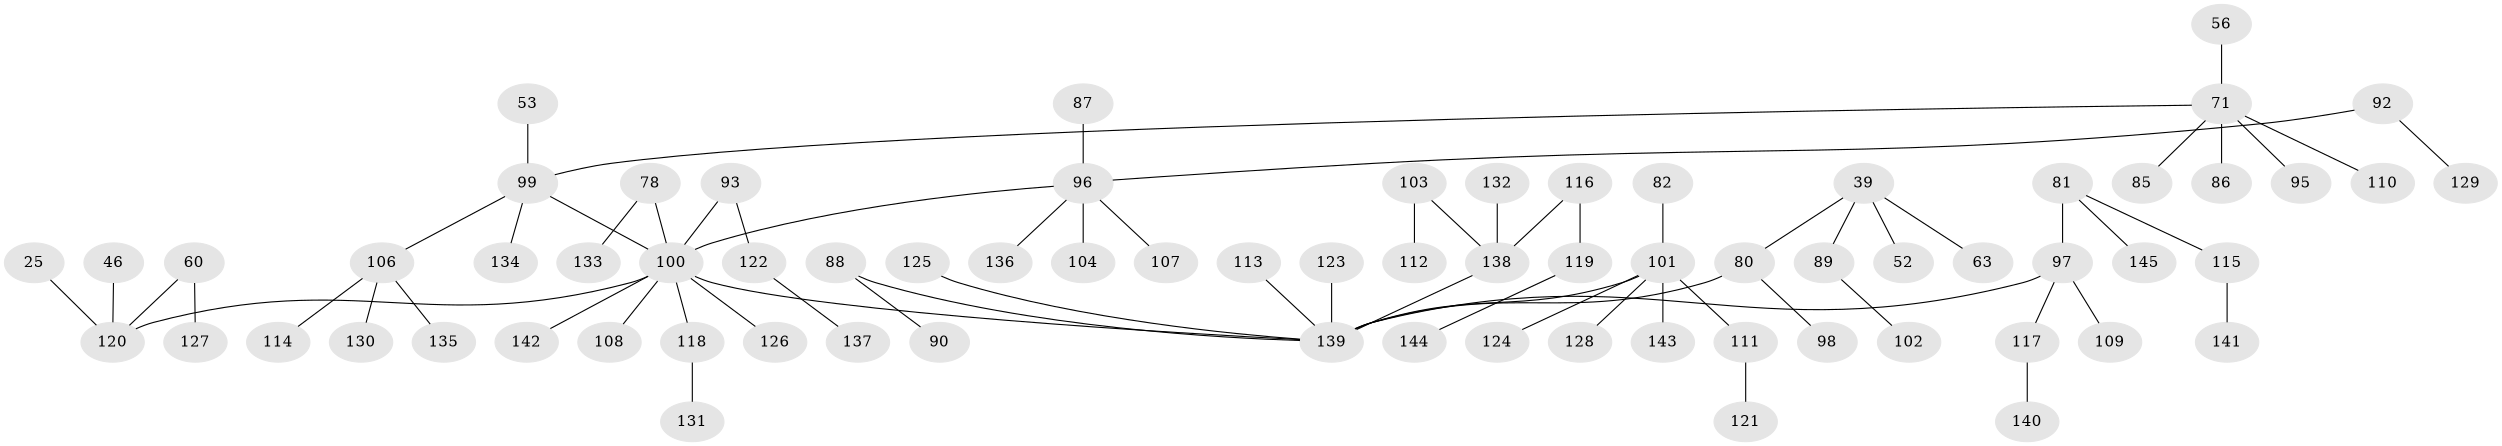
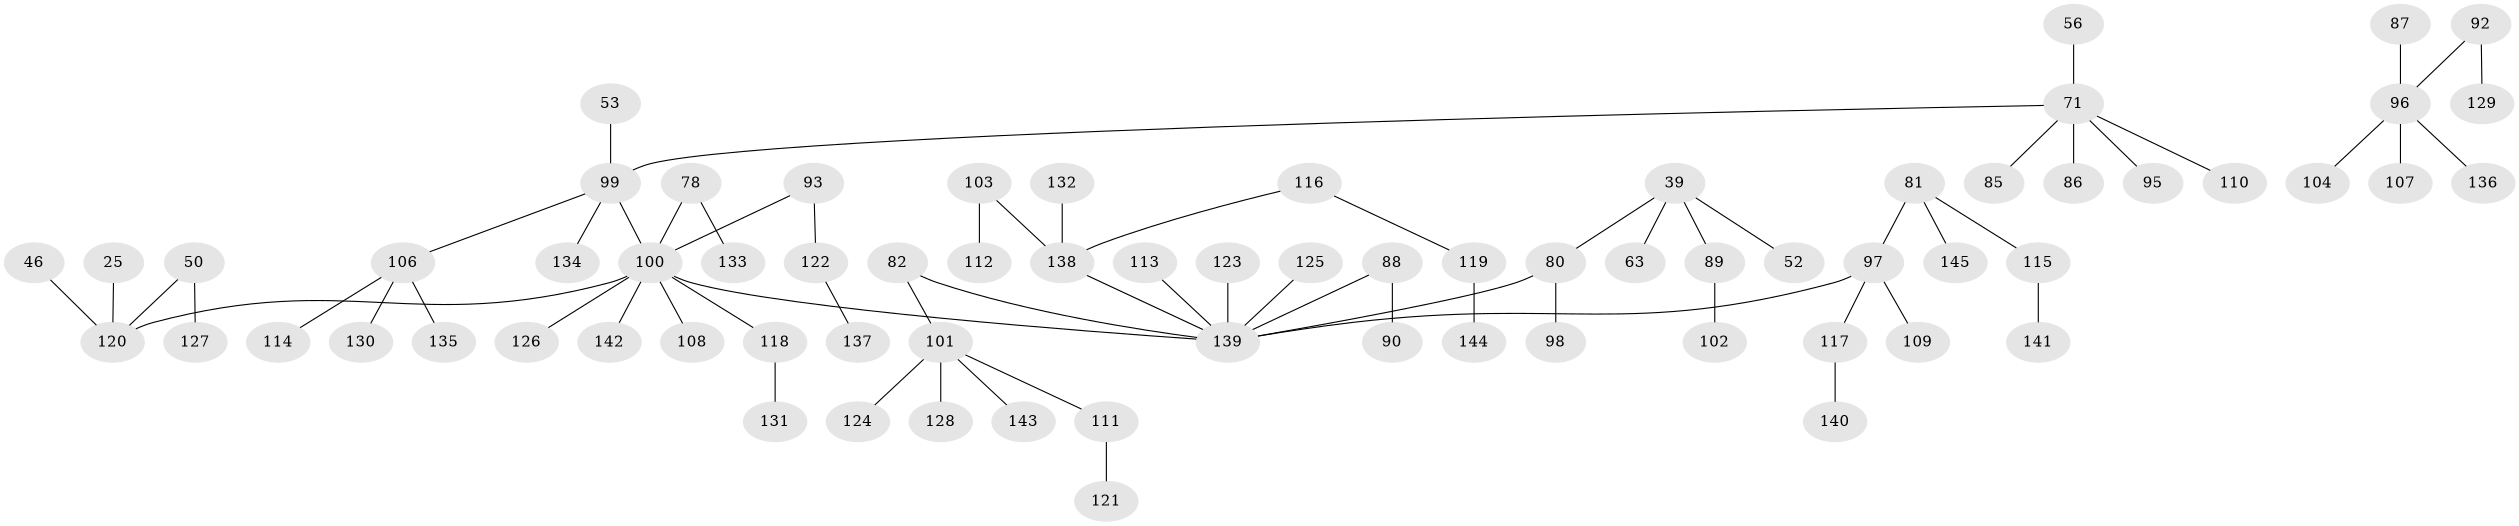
edge "96" -- "100": removed
node "60": label "60" -> "50"
edge "101" -- "139": now "82" -- "139"
